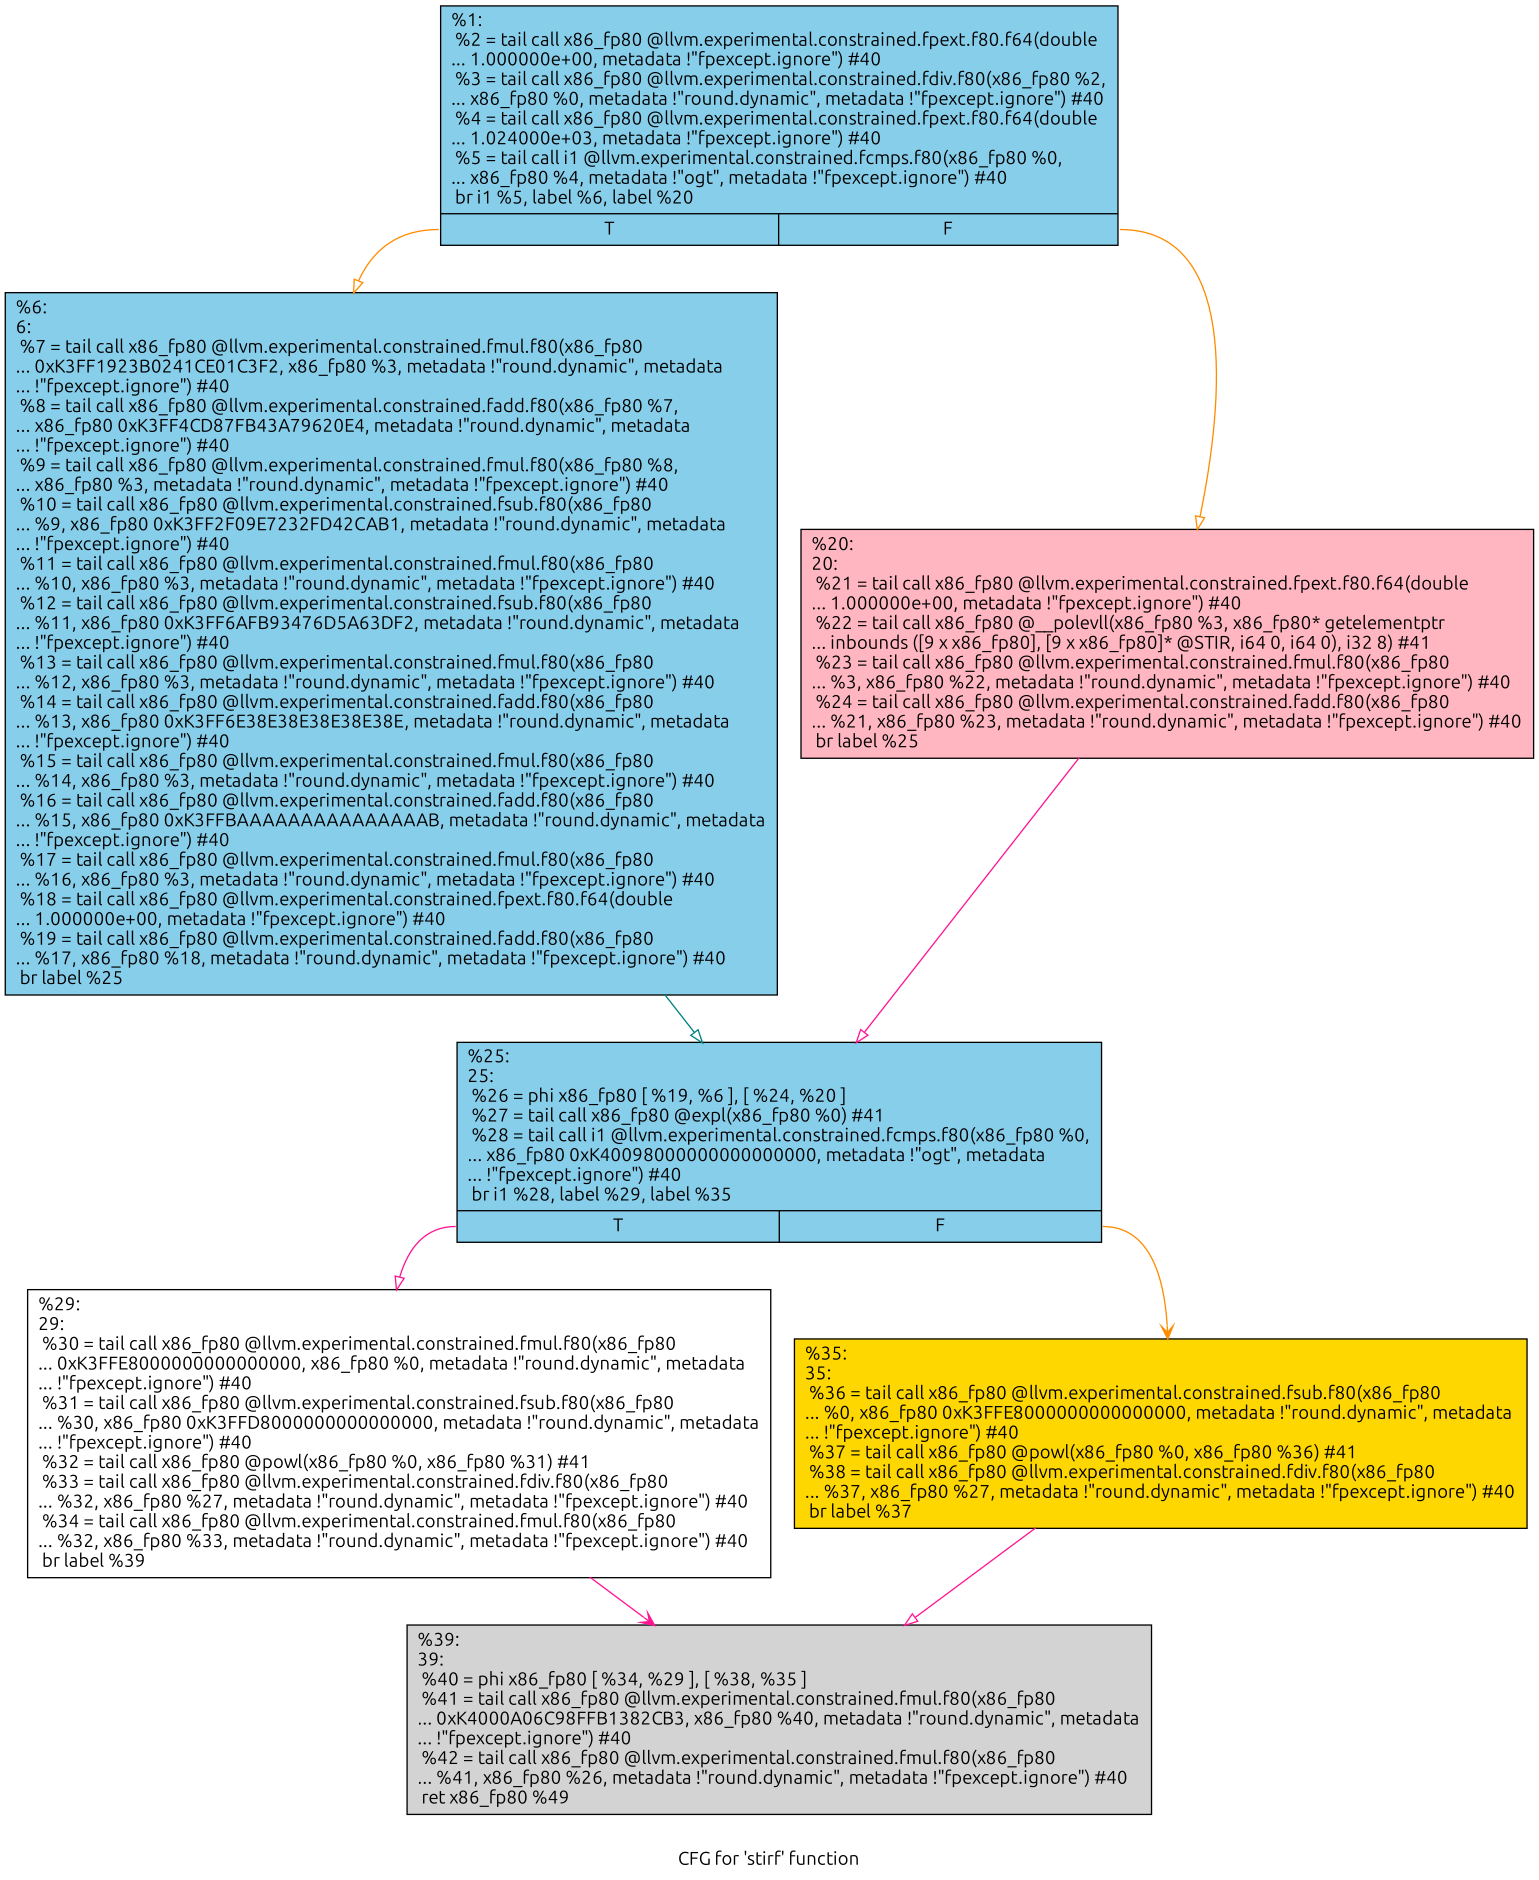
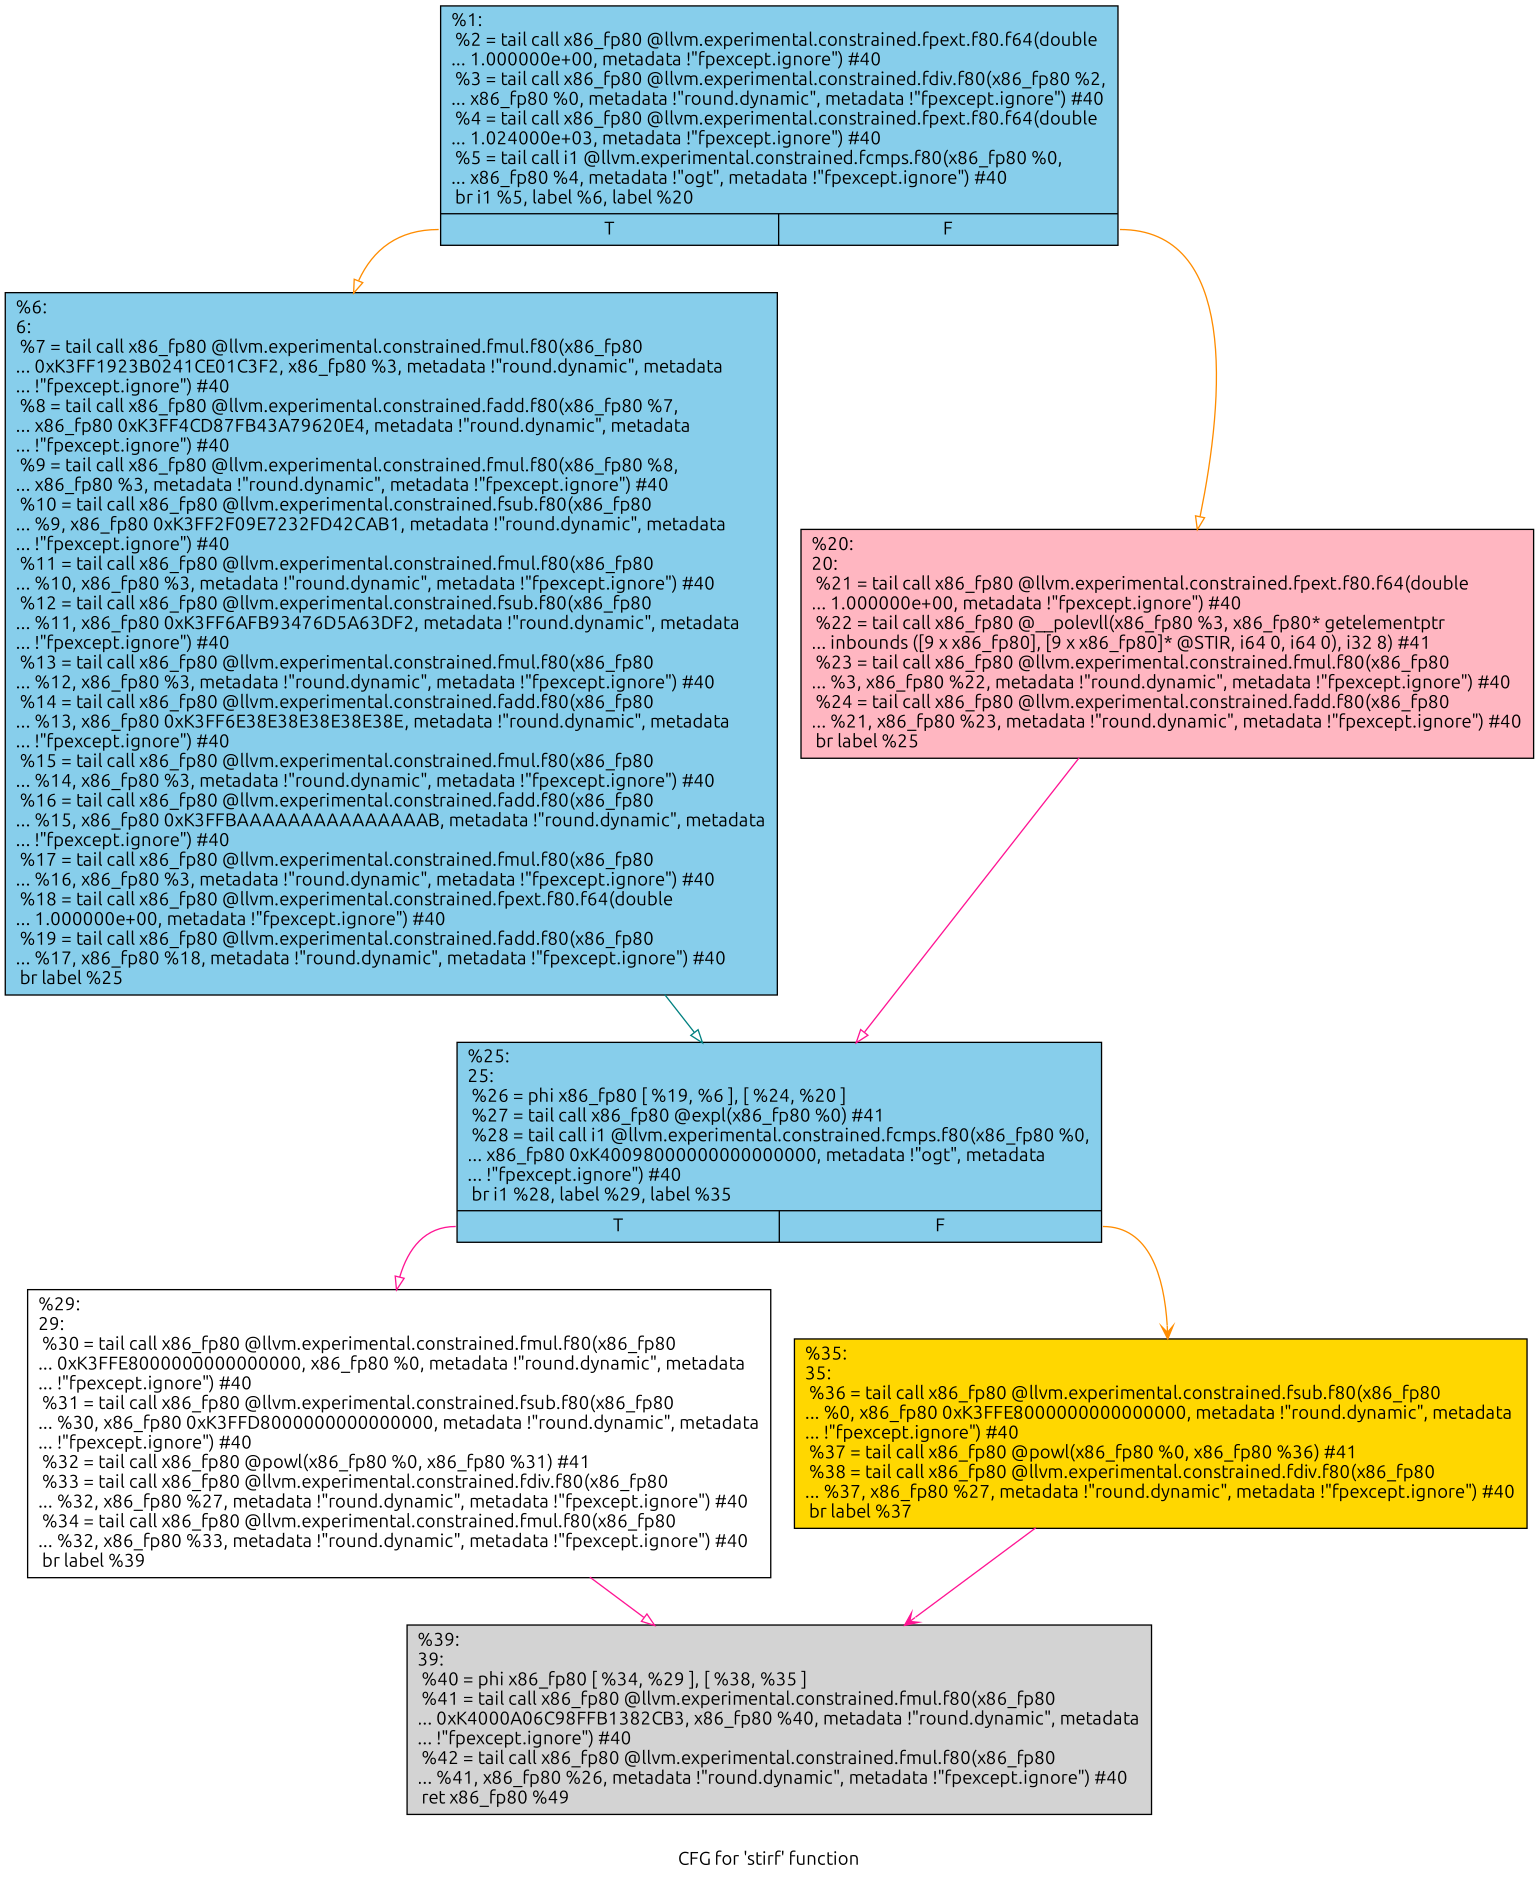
edge "%35:" -> "%39:": arrowhead onormal -> vee
edge "%29:" -> "%39:": arrowhead vee -> onormal
